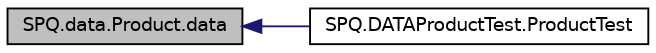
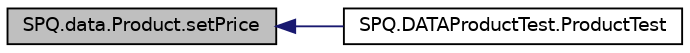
node "SPQ.data.Product.data": label "SPQ.data.Product.data" -> "SPQ.data.Product.setPrice"
